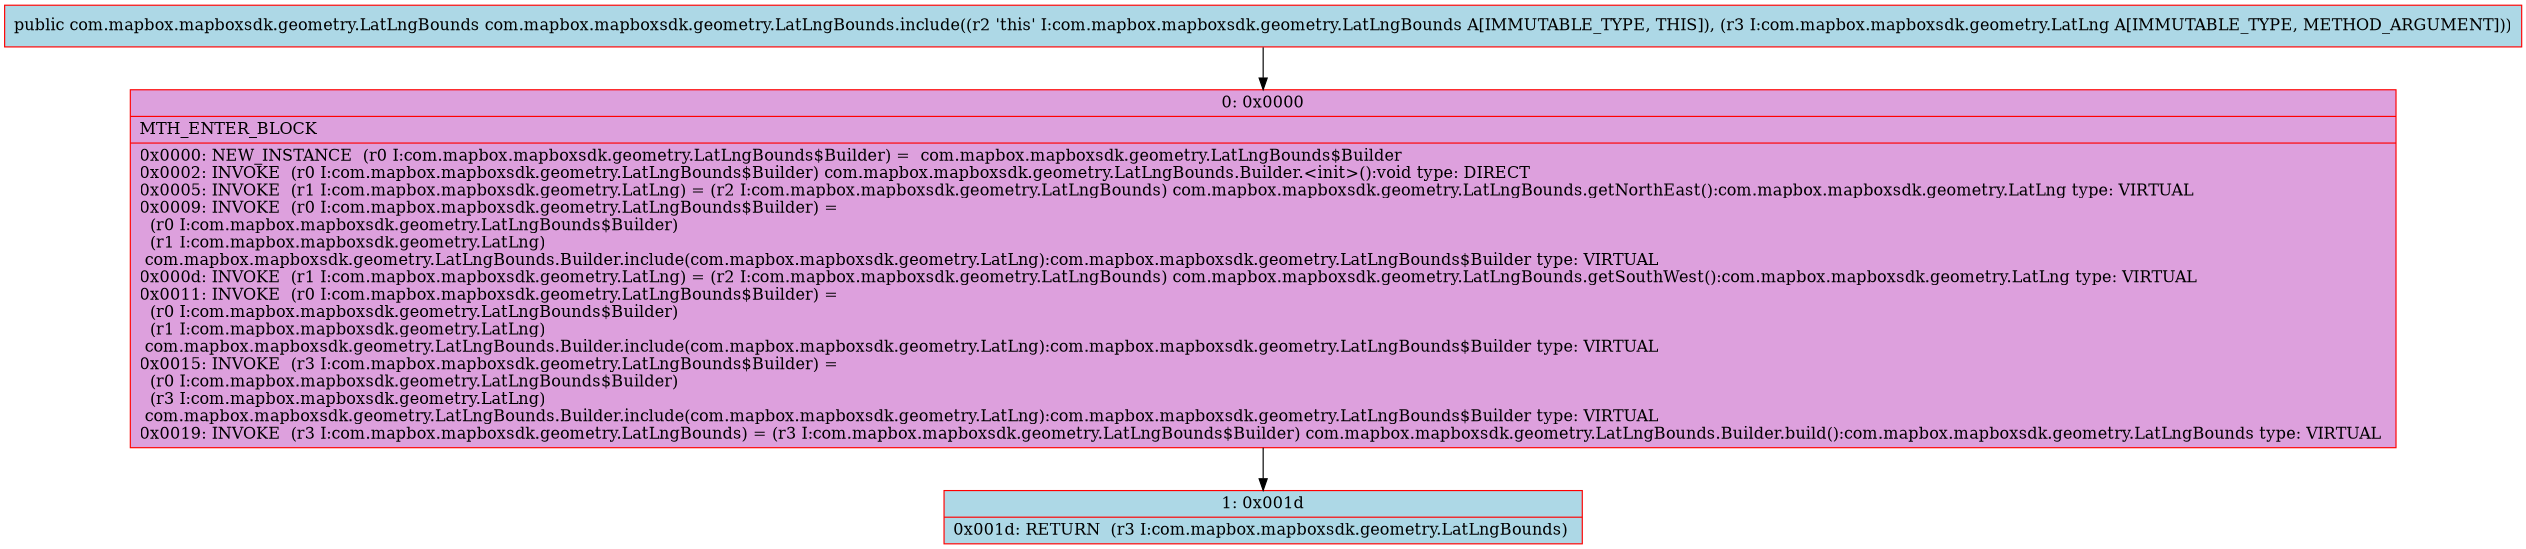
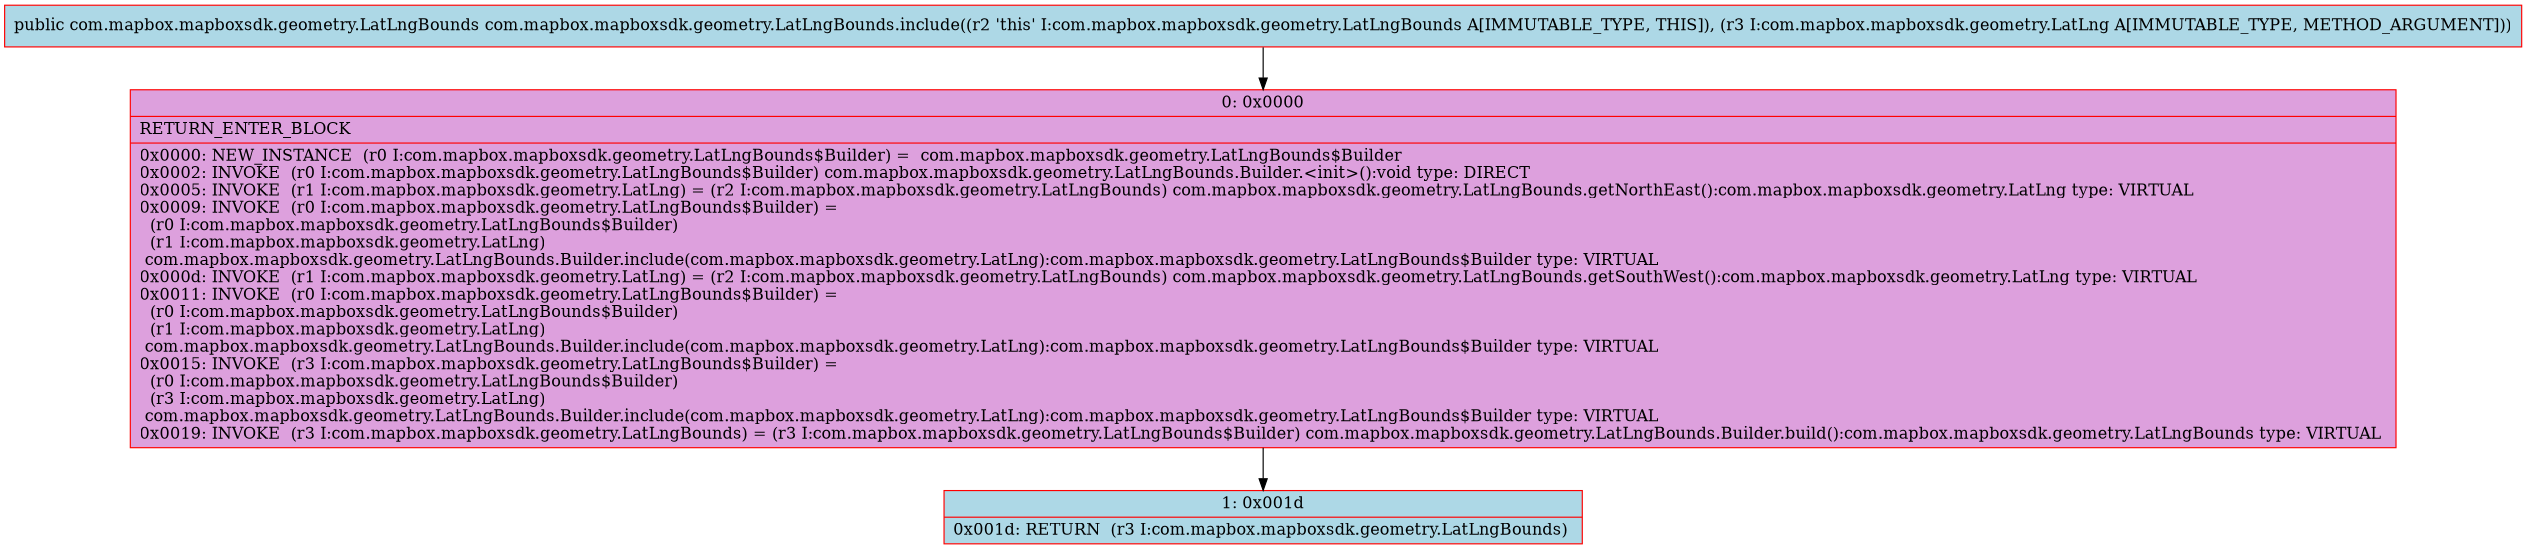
node "0: 0x0000": text "MTH_ENTER_BLOCK" -> "RETURN_ENTER_BLOCK"
